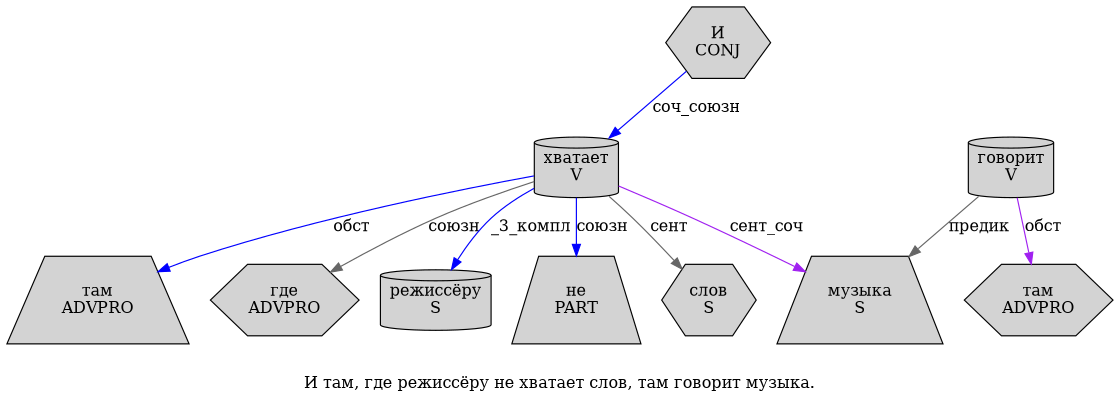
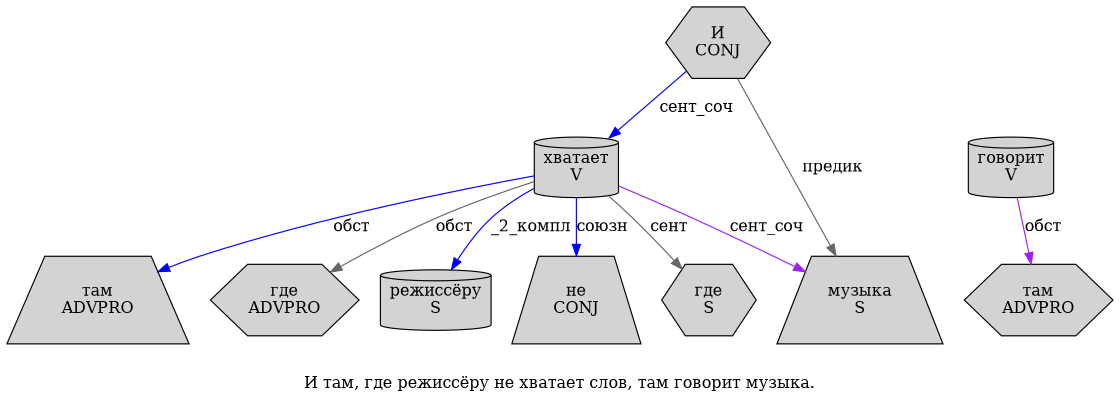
edge "И CONJ" -> "хватает V": label "соч_союзн" -> "сент_соч"
edge "говорит V" -> "музыка S": now "И CONJ" -> "музыка S"
edge "хватает V" -> "где ADVPRO": label "союзн" -> "обст"
edge "хватает V" -> "режиссёру S": label "_3_компл" -> "_2_компл"
node "не PART": label "не PART" -> "не CONJ"
node "слов S": label "слов S" -> "где S"
